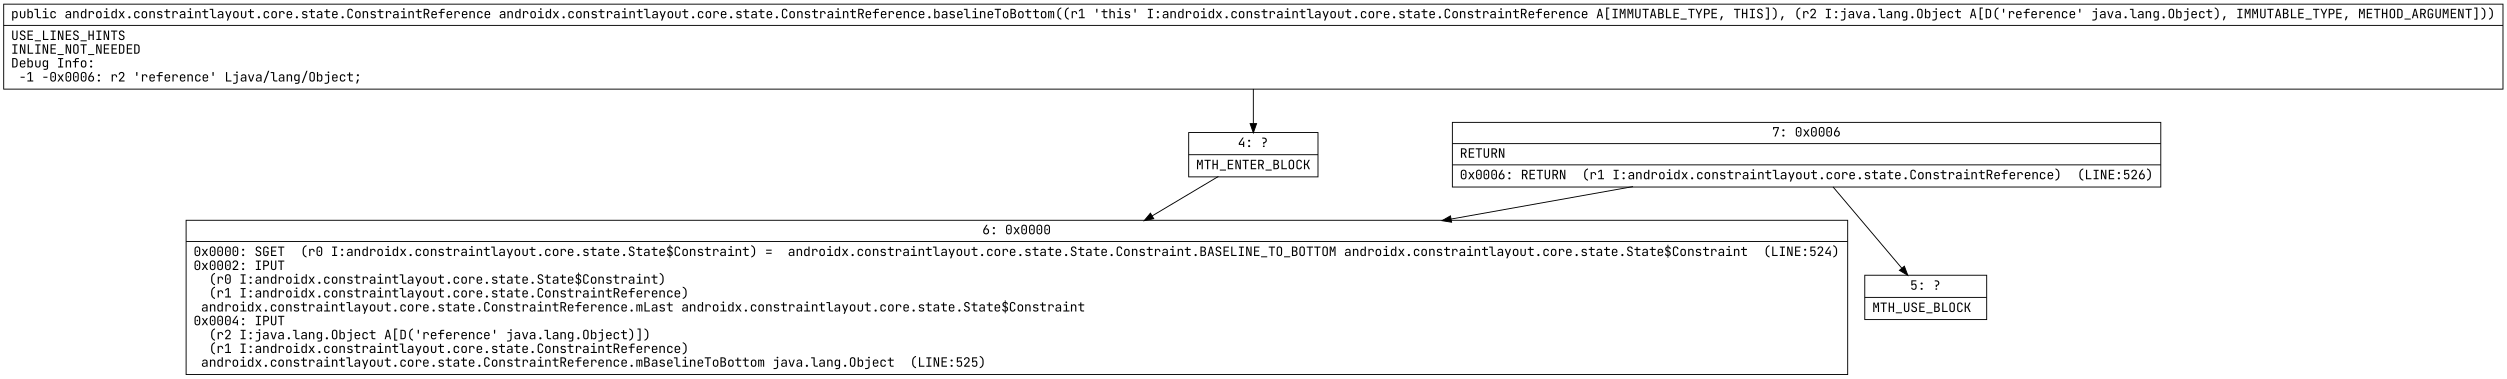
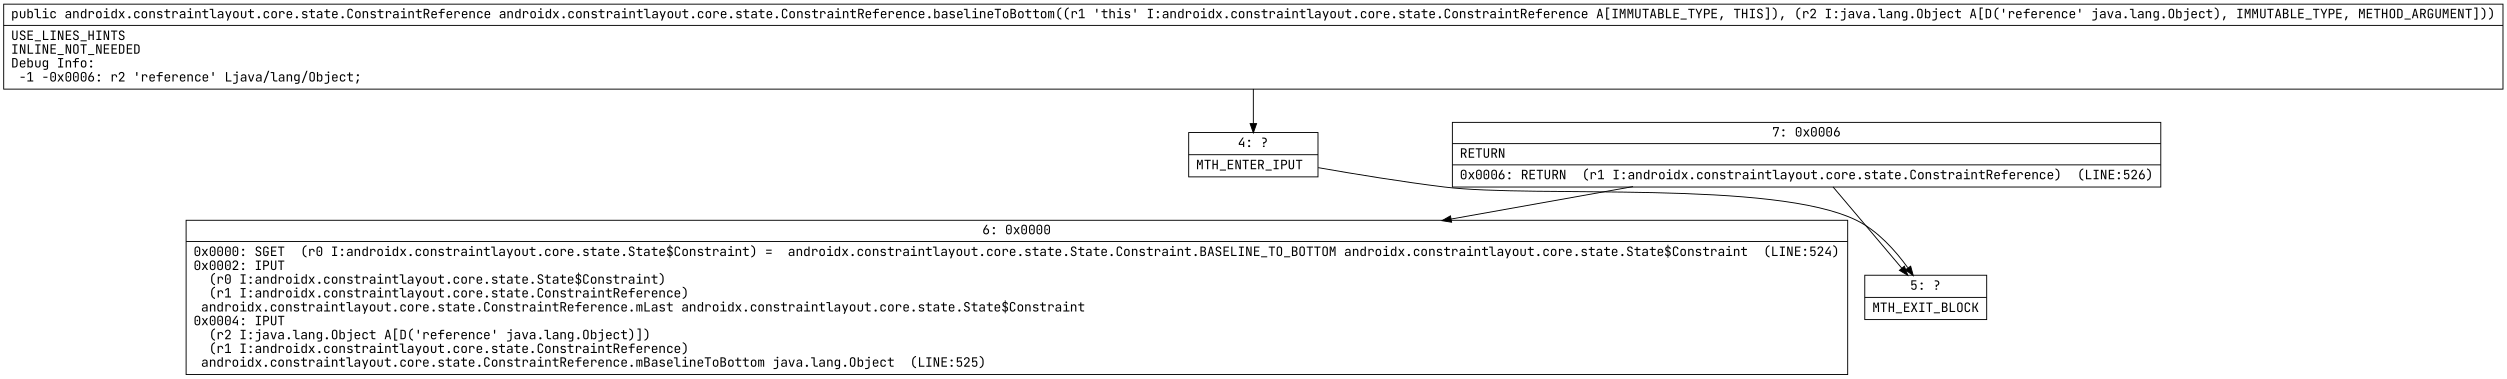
node "4: ?": text "MTH_ENTER_BLOCK" -> "MTH_ENTER_IPUT"
edge "4: ?" -> "6: 0x0000": now "4: ?" -> "5: ?"
node "5: ?": text "MTH_USE_BLOCK" -> "MTH_EXIT_BLOCK"
